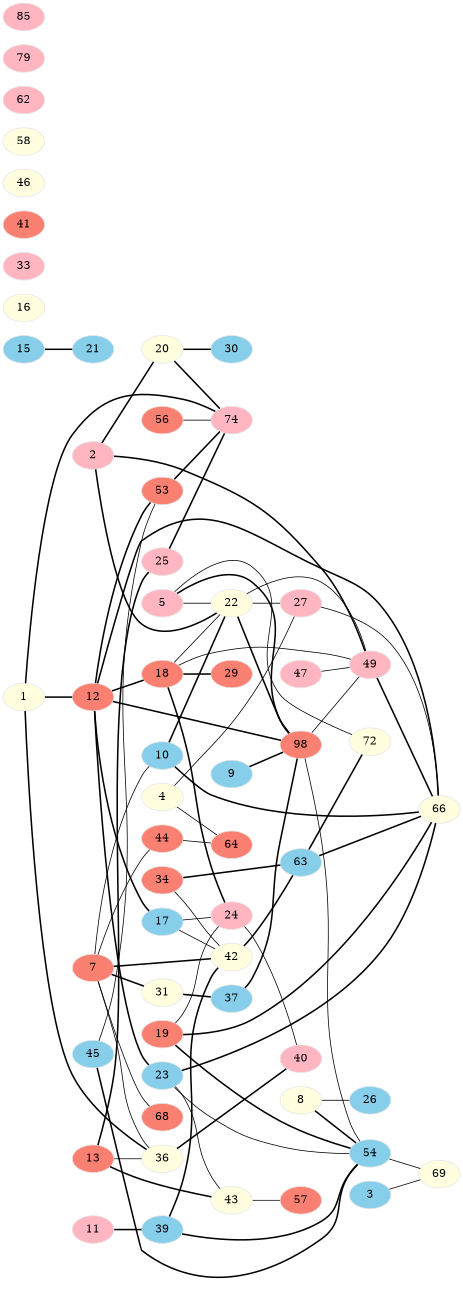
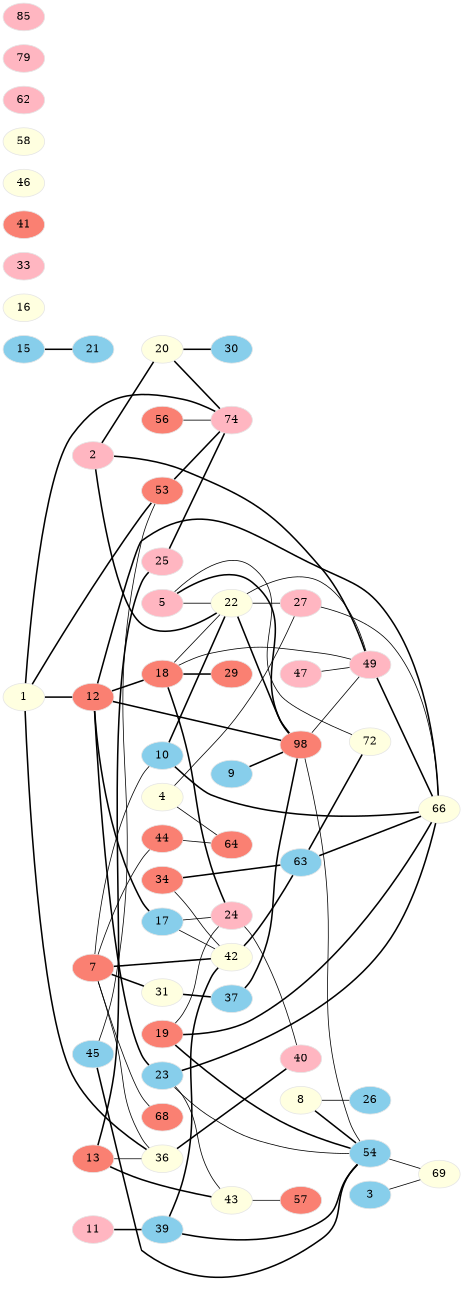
edge "53" -- "12": now "53" -- "1"
